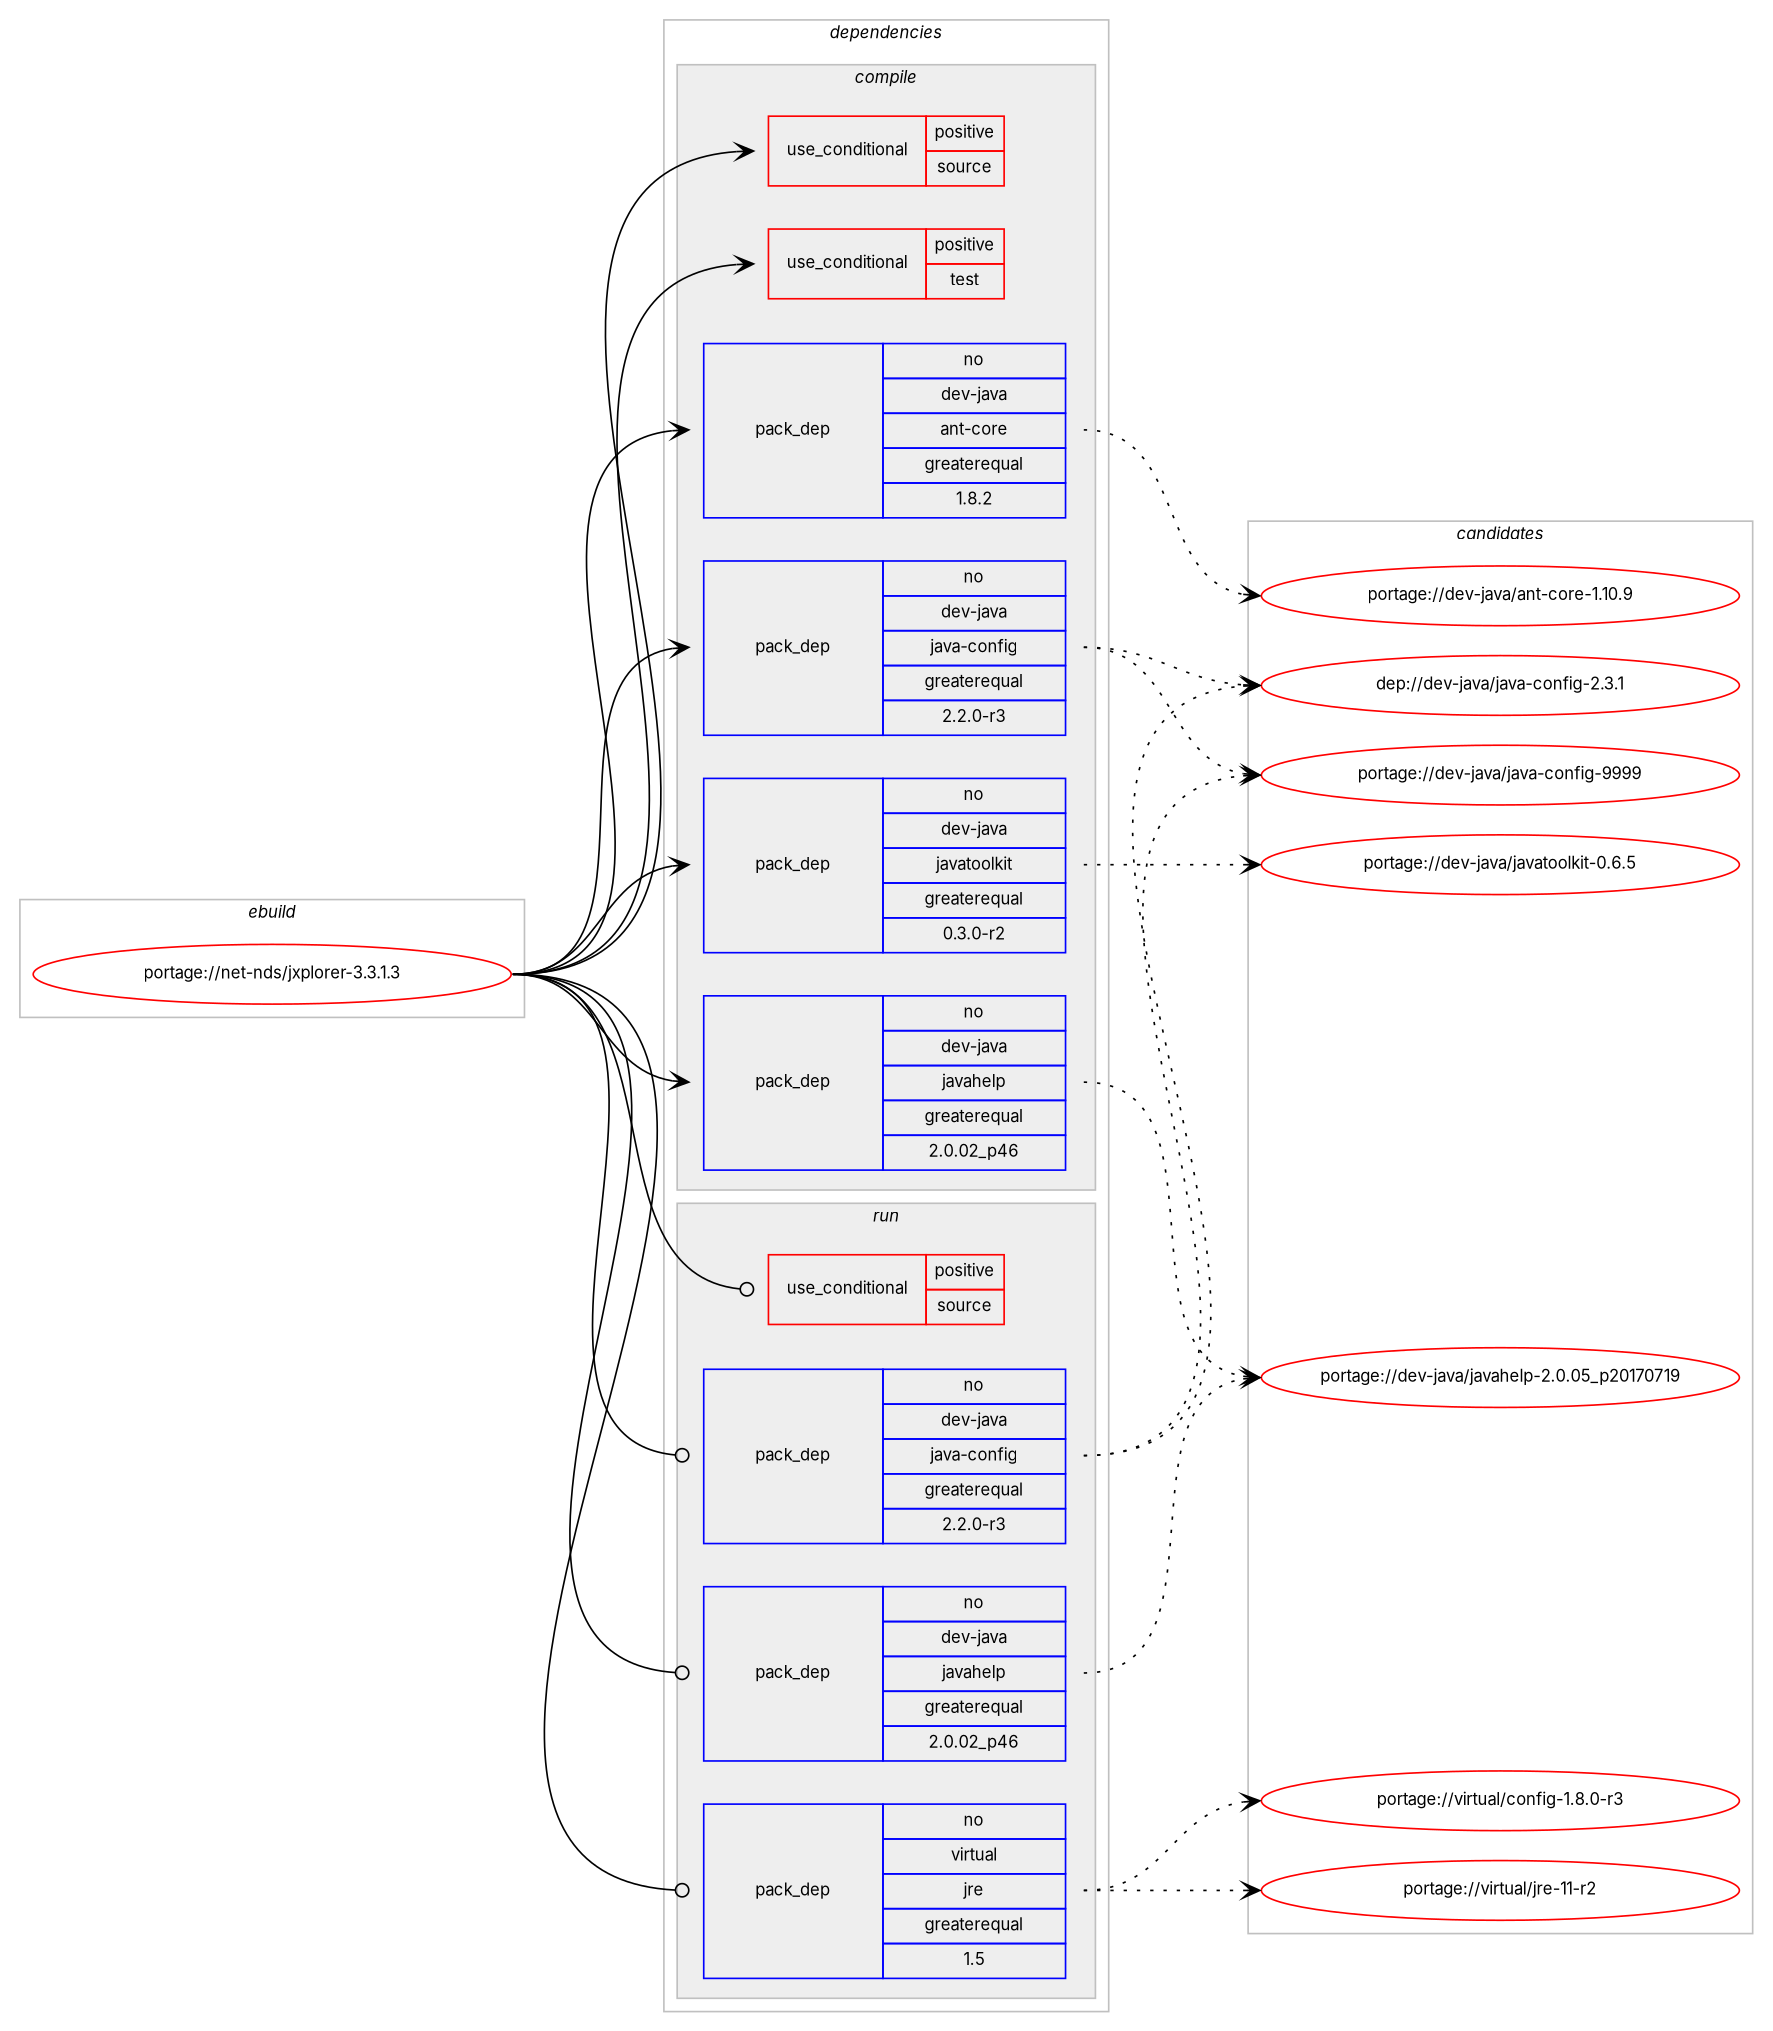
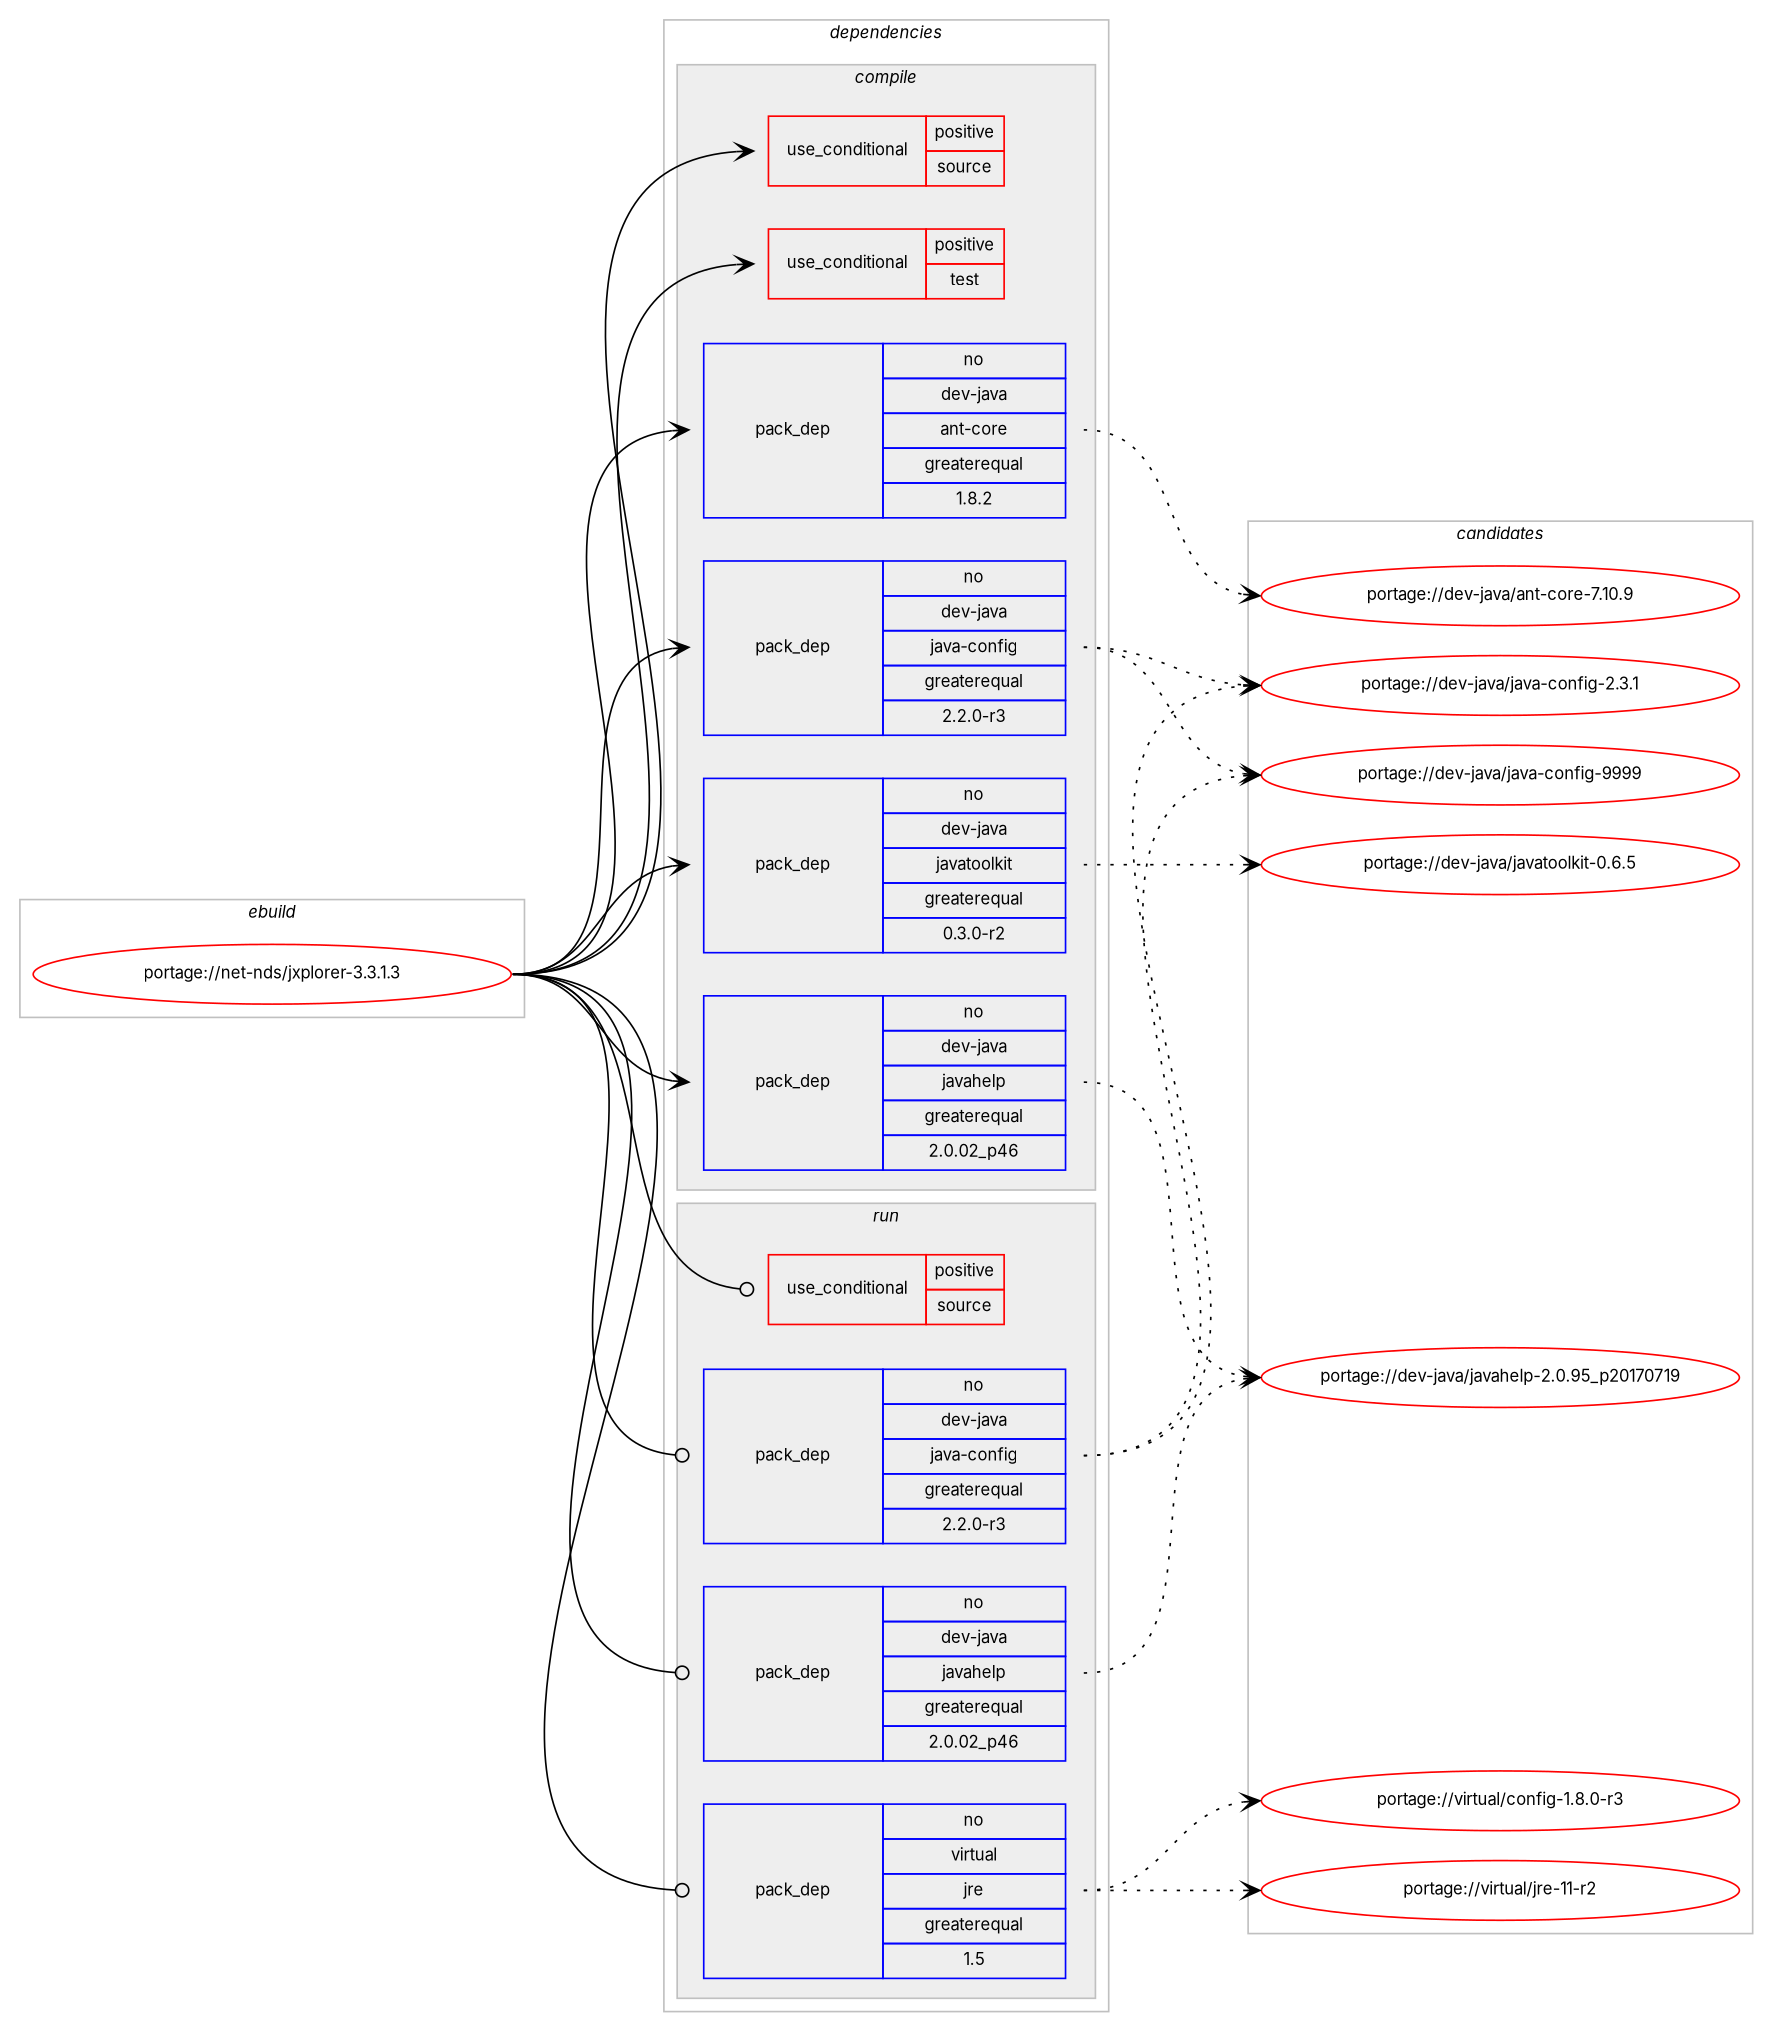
node "portage://dev-java/ant-core-1.10.9": label "portage://dev-java/ant-core-1.10.9" -> "portage://dev-java/ant-core-7.10.9"
node "dep://dev-java/java-config-2.3.1": label "dep://dev-java/java-config-2.3.1" -> "portage://dev-java/java-config-2.3.1"
node "portage://dev-java/javahelp-2.0.05_p20170719": label "portage://dev-java/javahelp-2.0.05_p20170719" -> "portage://dev-java/javahelp-2.0.95_p20170719"
